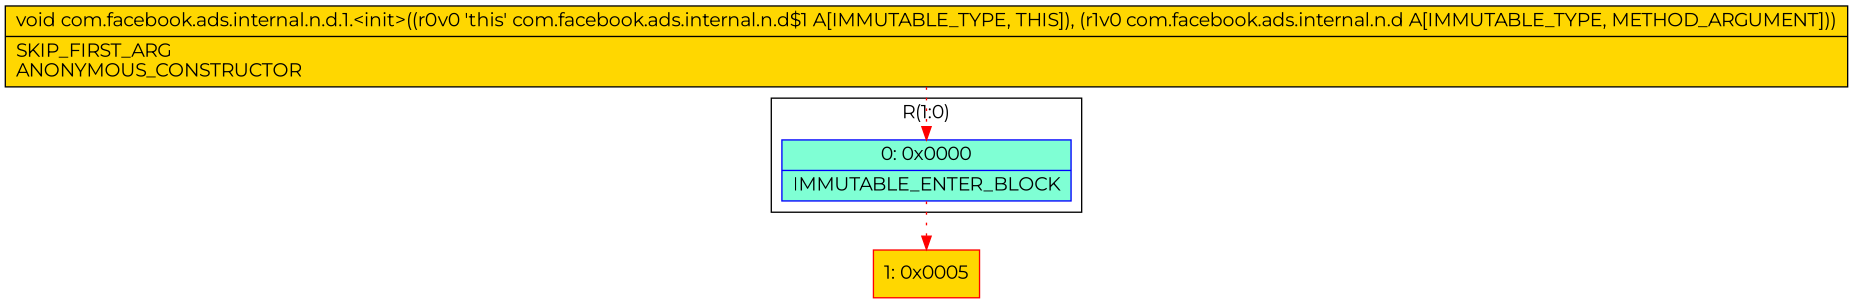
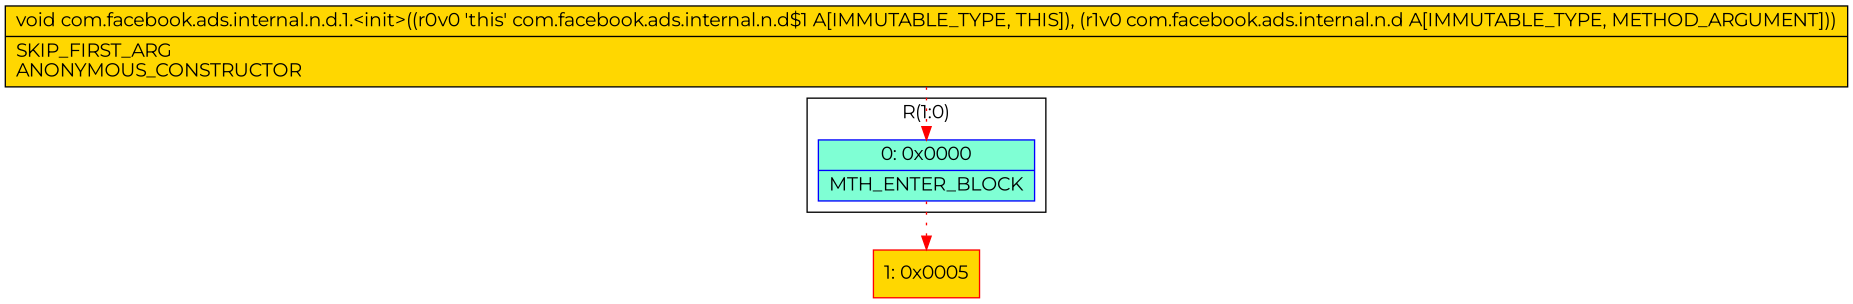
node "0: 0x0000": text "IMMUTABLE_ENTER_BLOCK" -> "MTH_ENTER_BLOCK"
